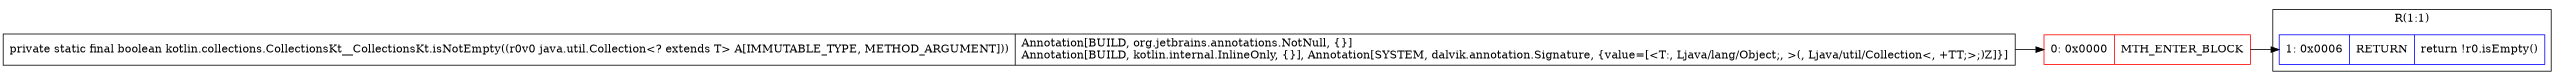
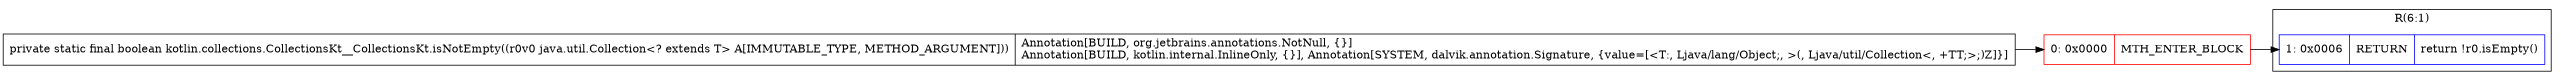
cluster "R(1:1)": label "R(1:1)" -> "R(6:1)"
